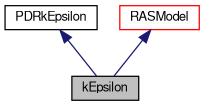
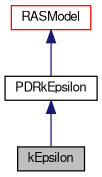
edge "kEpsilon" -> "RASModel": now "PDRkEpsilon" -> "RASModel"
